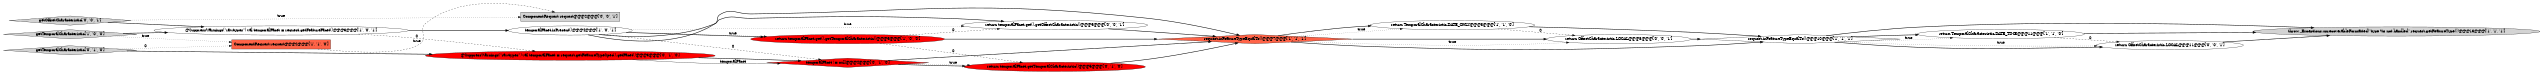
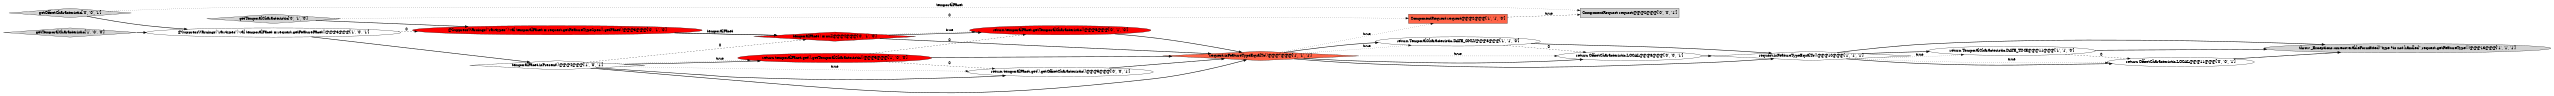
edge "getOffsetCharacteristic['0', '0', '1']" -> "ComponentRequest request@@@2@@@['0', '0', '1']": label "true" -> "temporalFacet"
node "temporalFacet.isPresent()@@@4@@@['1', '0', '1']": shape ellipse -> diamond
edge "getTemporalCharacteristic['1', '0', '0']" -> "ComponentRequest request@@@2@@@['1', '1', '0']": now "request.isFeatureTypeEqualTo()@@@7@@@['1', '1', '1']" -> "ComponentRequest request@@@2@@@['1', '1', '0']"
